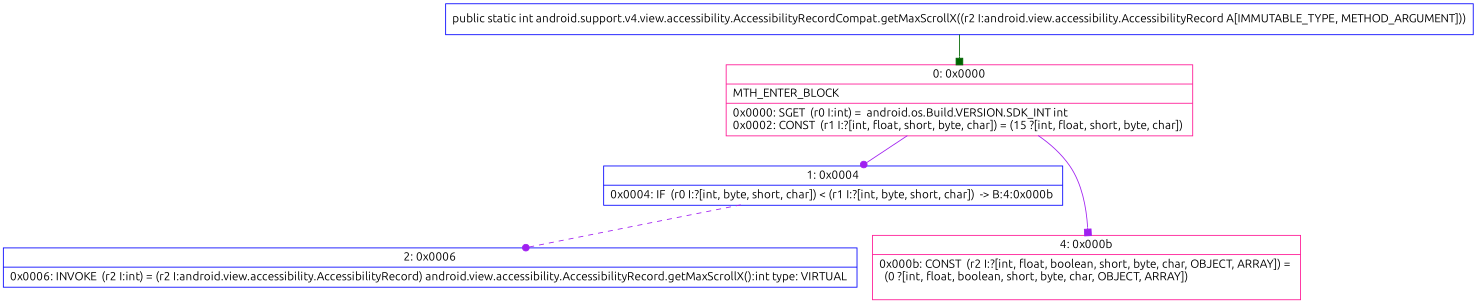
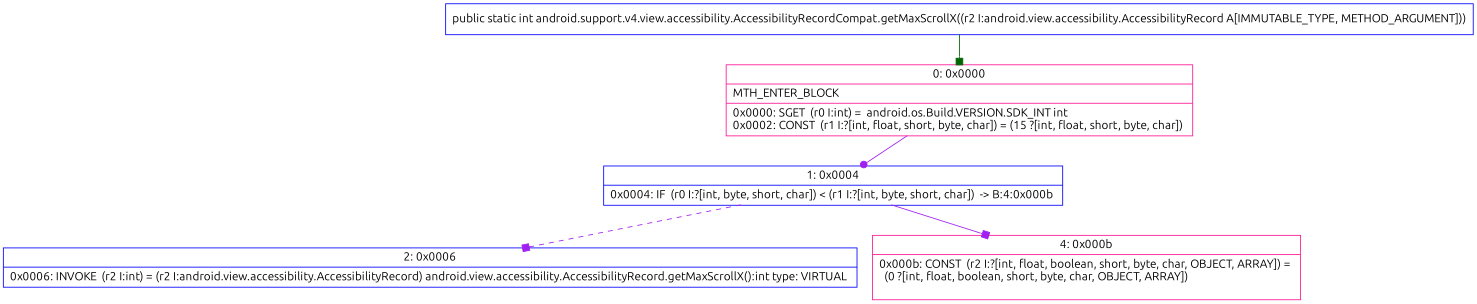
edge "0: 0x0000" -> "4: 0x000b": now "1: 0x0004" -> "4: 0x000b"
edge "1: 0x0004" -> "2: 0x0006": arrowhead dot -> box
